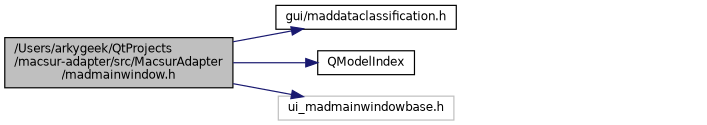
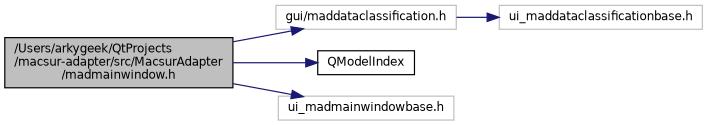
node "gui/maddataclassification.h": color black -> grey75
node "ui_maddataclassificationbase.h": added
